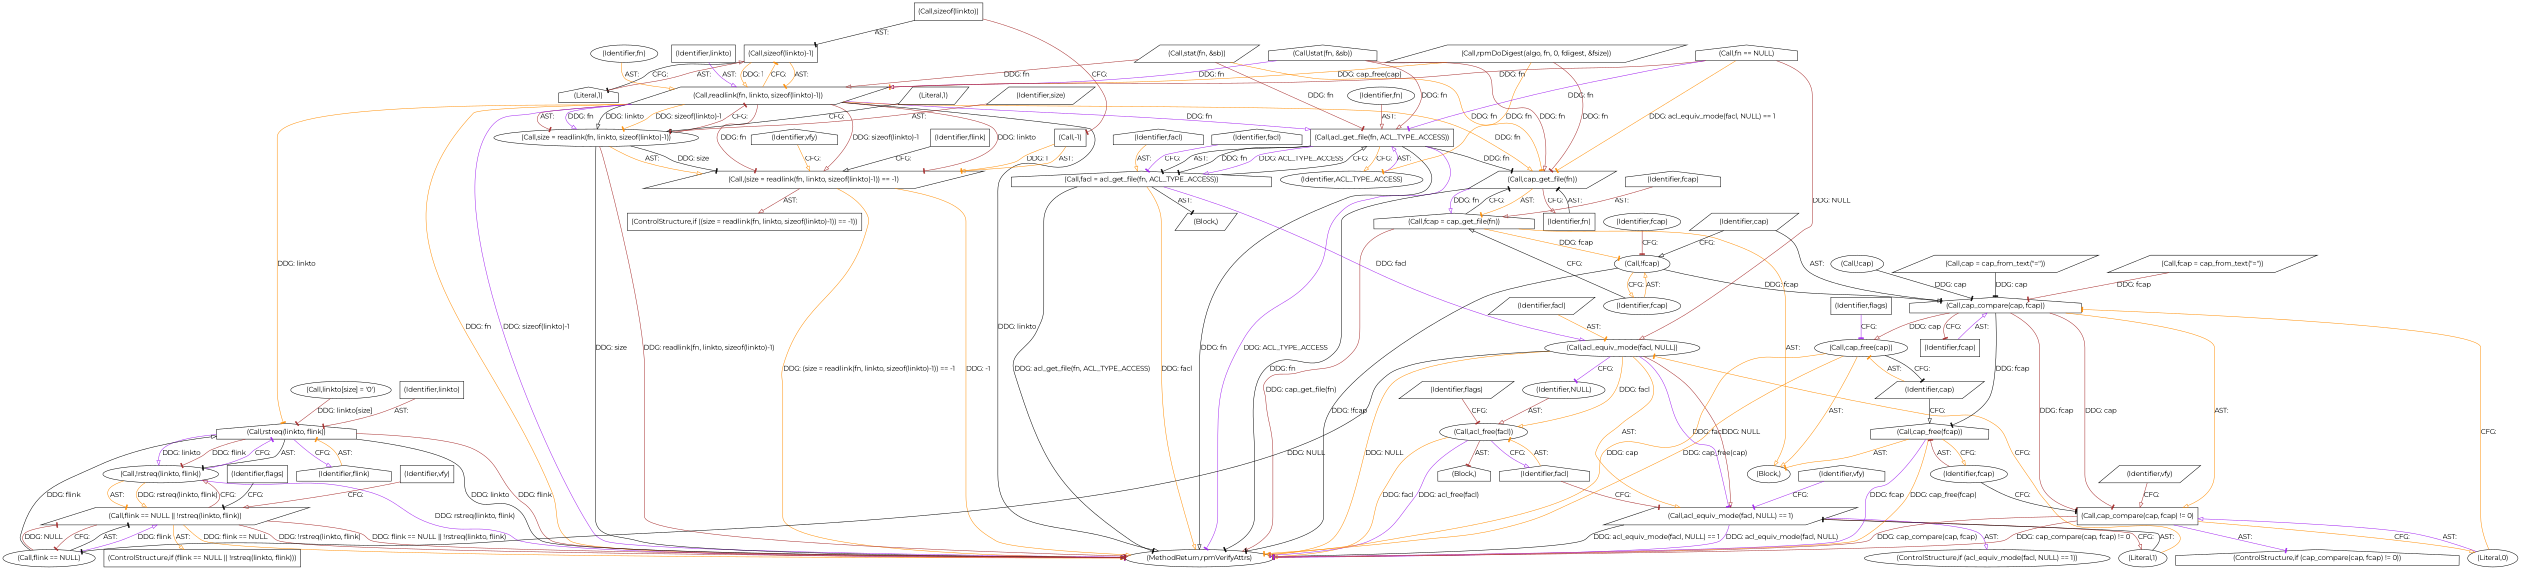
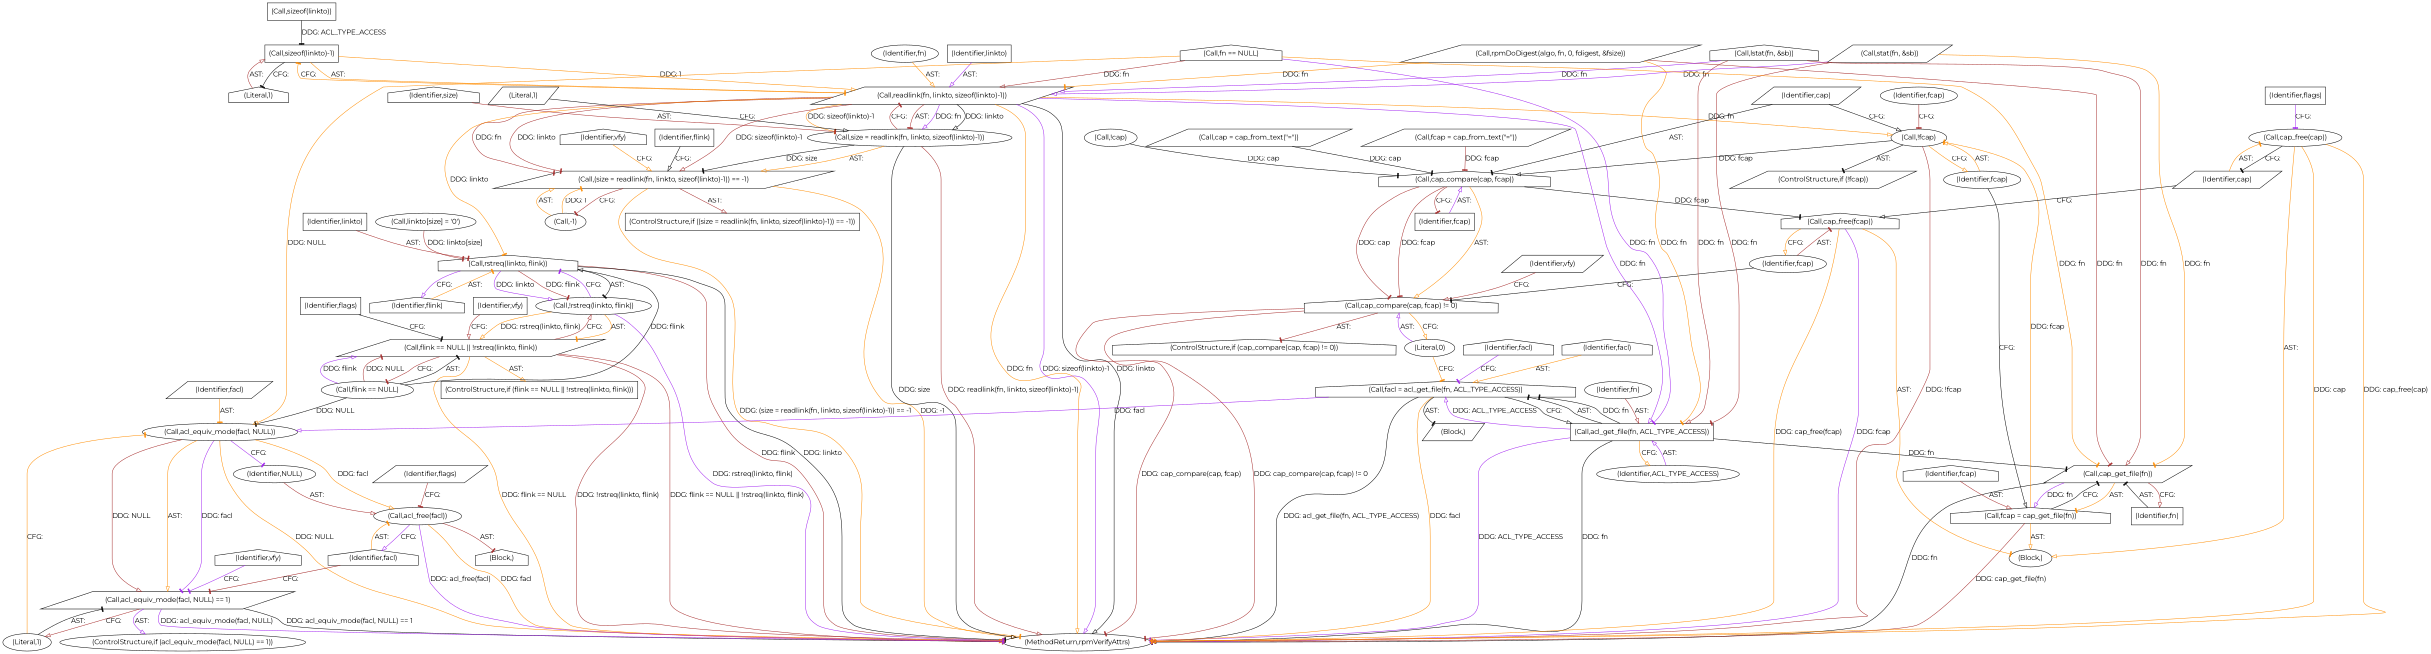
edge "(Call,sizeof(linkto))" -> "(Call,sizeof(linkto)-1)": label "AST: " -> "DDG: ACL_TYPE_ACCESS"
edge "(Call,sizeof(linkto))" -> "(Call,-1)": now "(Call,(size = readlink(fn, linkto, sizeof(linkto)-1)) == -1)" -> "(Call,-1)"
edge "(Call,stat(fn, &sb))" -> "(Call,readlink(fn, linkto, sizeof(linkto)-1))": color brown -> purple
edge "(Call,rpmDoDigest(algo, fn, 0, fdigest, &fsize))" -> "(Call,readlink(fn, linkto, sizeof(linkto)-1))": label "DDG: cap_free(cap)" -> "DDG: fn"
node "(Identifier,size)": shape parallelogram -> house
edge "(Call,readlink(fn, linkto, sizeof(linkto)-1))" -> "(Call,cap_get_file(fn))": now "(Call,readlink(fn, linkto, sizeof(linkto)-1))" -> "(Call,!fcap)"
edge "(Call,fn == NULL)" -> "(Call,cap_get_file(fn))": label "DDG: acl_equiv_mode(facl, NULL) == 1" -> "DDG: fn"
edge "(Call,rpmDoDigest(algo, fn, 0, fdigest, &fsize))" -> "(Identifier,ACL_TYPE_ACCESS)": now "(Call,rpmDoDigest(algo, fn, 0, fdigest, &fsize))" -> "(Call,acl_get_file(fn, ACL_TYPE_ACCESS))"
node "(Call,-1)": shape box -> ellipse
node "(ControlStructure,if (!fcap))": added
edge "(Call,fn == NULL)" -> "(Call,acl_equiv_mode(facl, NULL))": color brown -> darkorange
edge "(Call,cap_compare(cap, fcap))" -> "(Call,cap_free(cap))": removed, label "DDG: cap"
edge "(Literal,0)" -> "(Call,cap_compare(cap, fcap))": now "(Literal,0)" -> "(Call,facl = acl_get_file(fn, ACL_TYPE_ACCESS))"
edge "(Call,!fcap)" -> "(MethodReturn,rpmVerifyAttrs)": color black -> brown
edge "(Call,acl_equiv_mode(facl, NULL))" -> "(MethodReturn,rpmVerifyAttrs)": arrowhead tee -> onormal
node "(Call,cap_compare(cap, fcap) != 0)": shape box -> house
edge "(Call,acl_equiv_mode(facl, NULL))" -> "(Call,flink == NULL)": reversed
edge "(Call,cap_compare(cap, fcap) != 0)" -> "(ControlStructure,if (cap_compare(cap, fcap) != 0))": color purple -> brown
